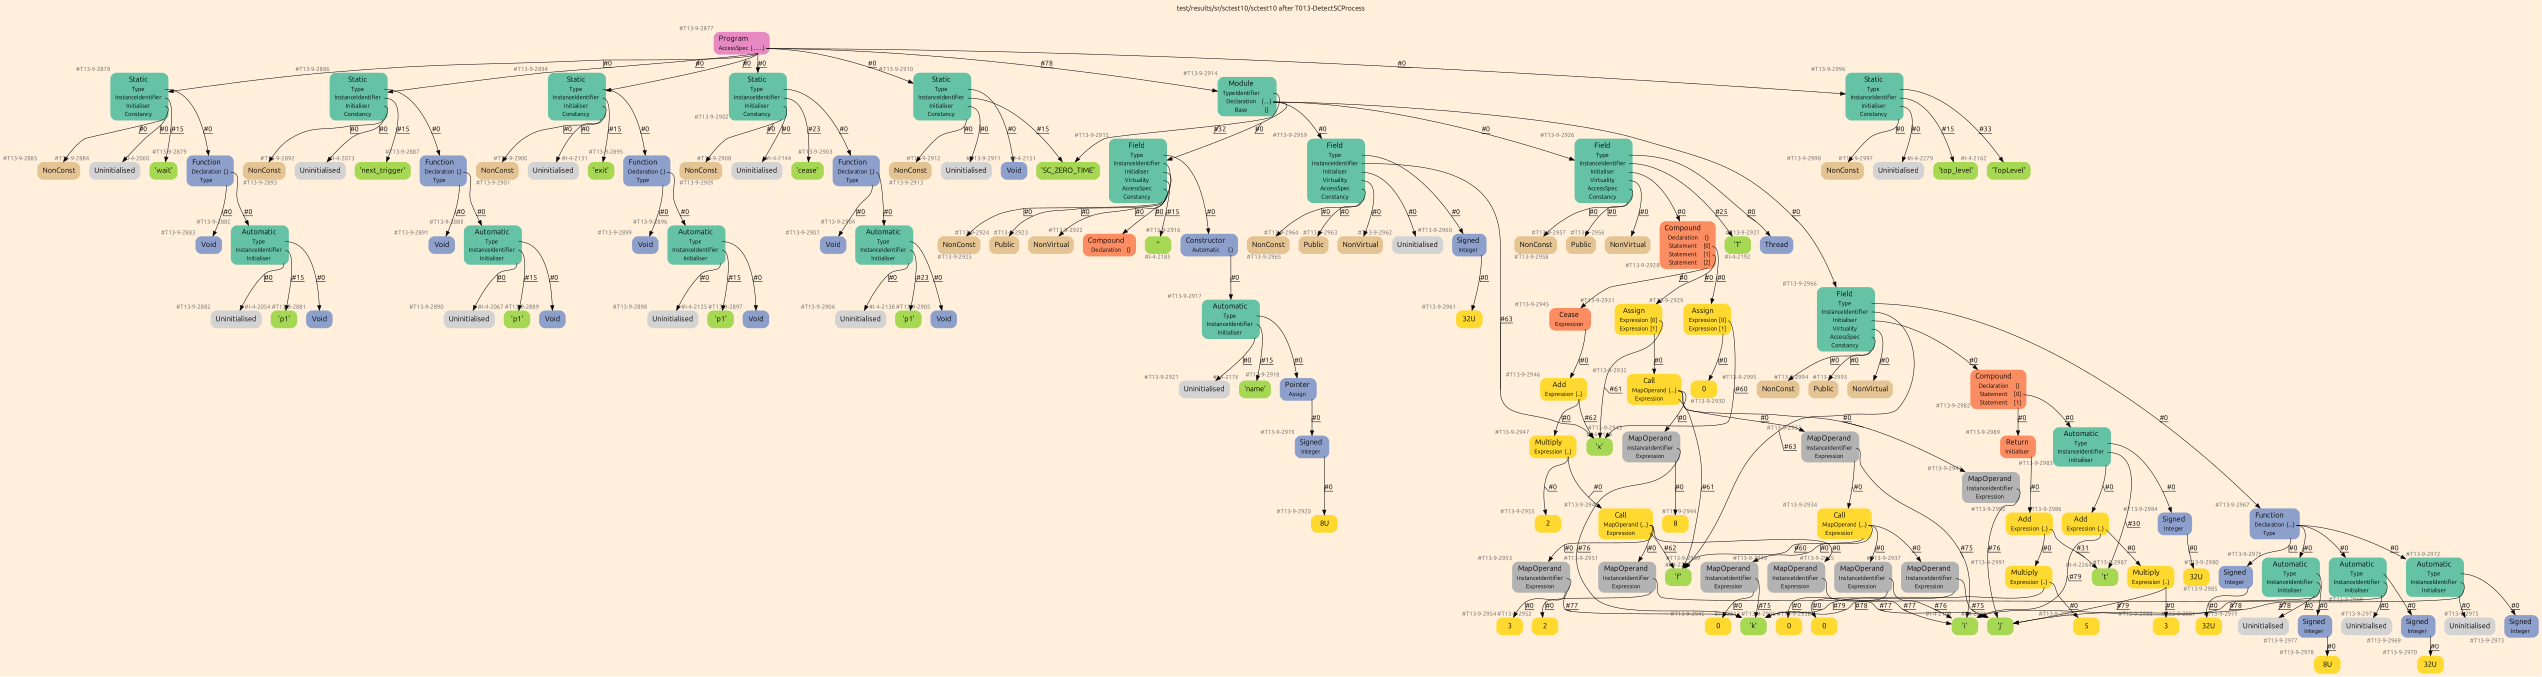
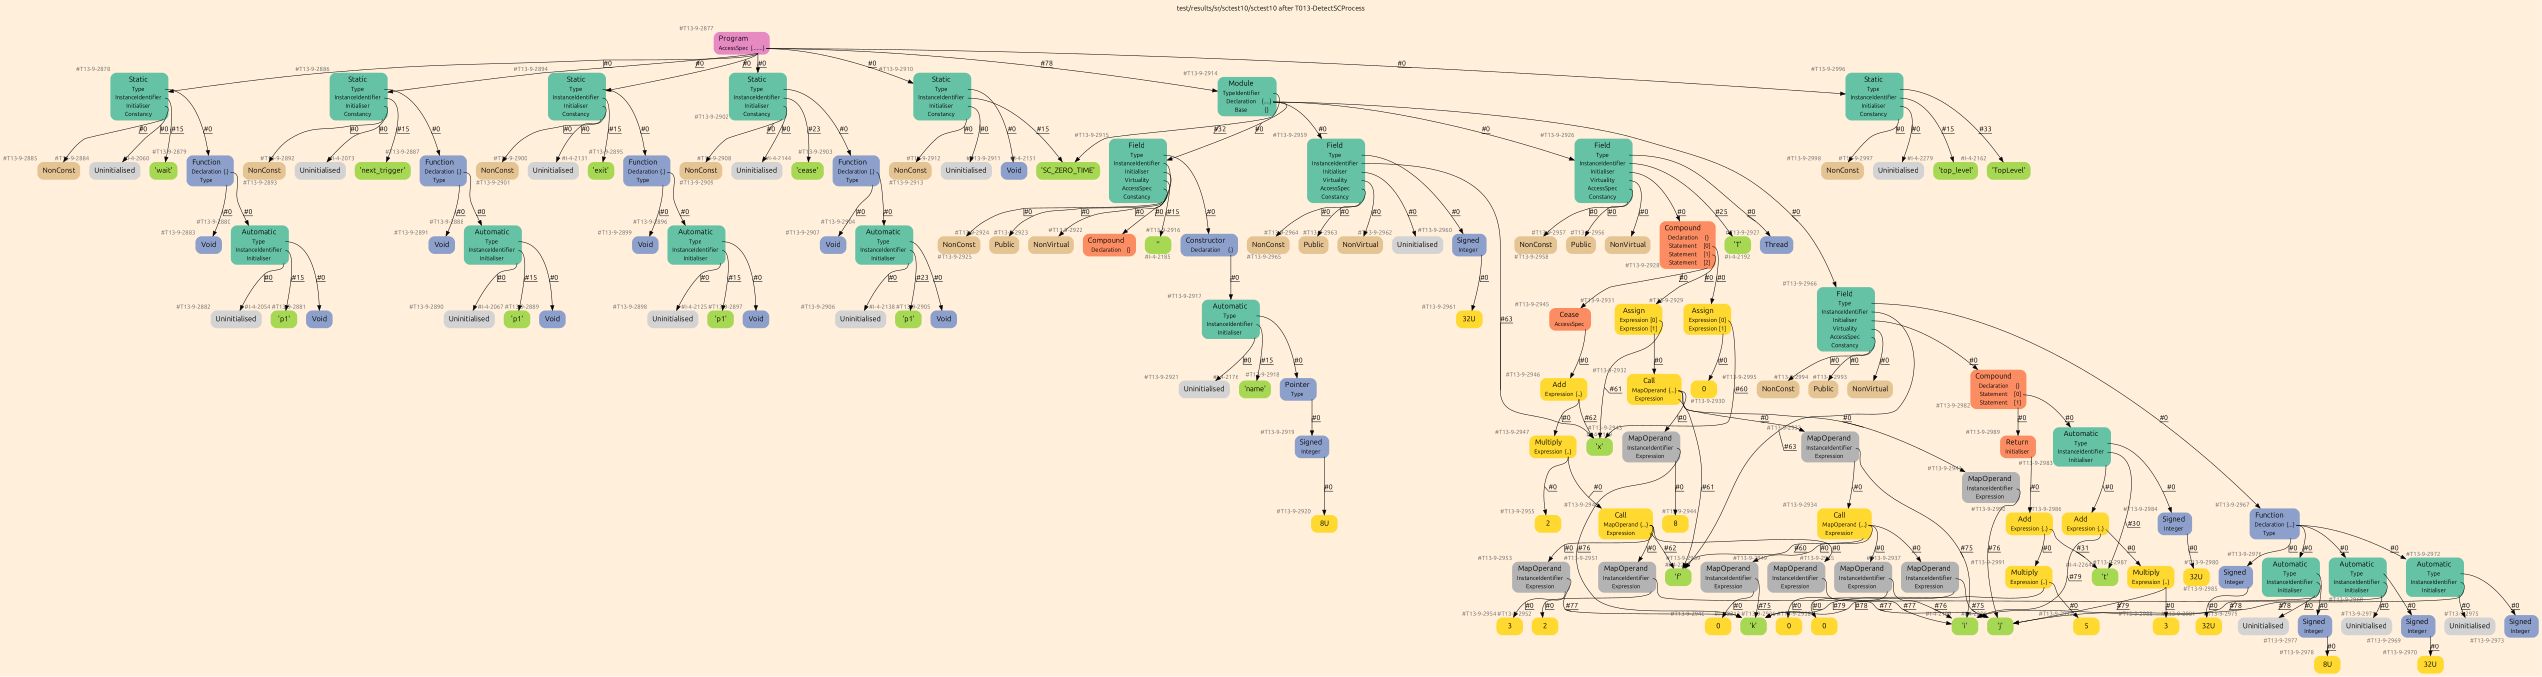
node "Constructor": text "Automatic" -> "Declaration"
node "Cease": text "Expression" -> "AccessSpec"
node "Pointer": text "Assign" -> "Type"
